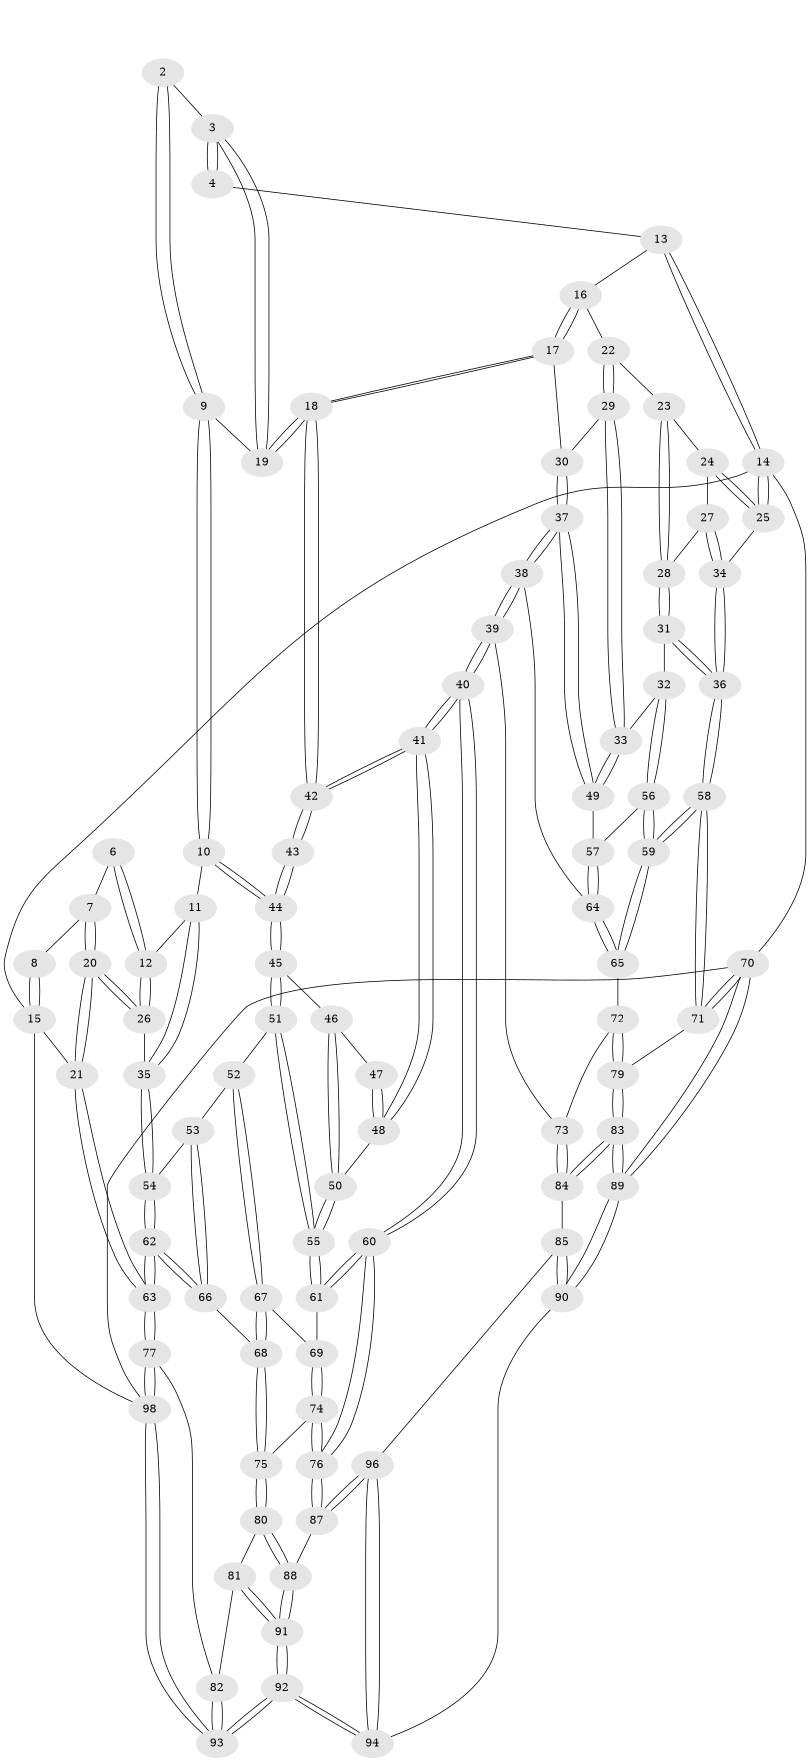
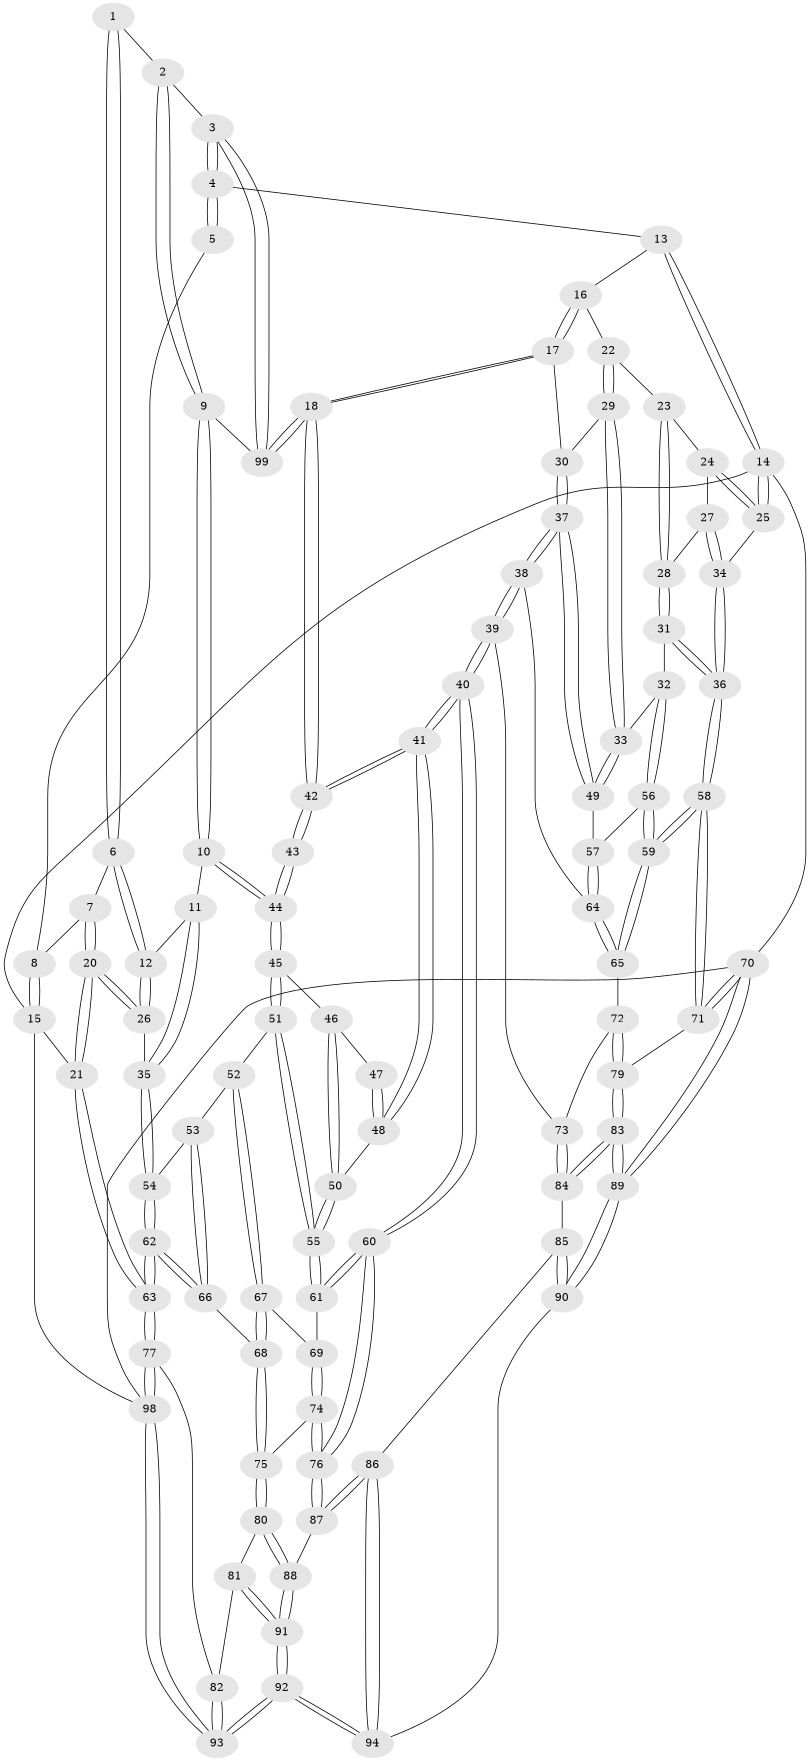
node "1": added
node "5": added
node "19": label "19" -> "99"
node "96": label "96" -> "86"
